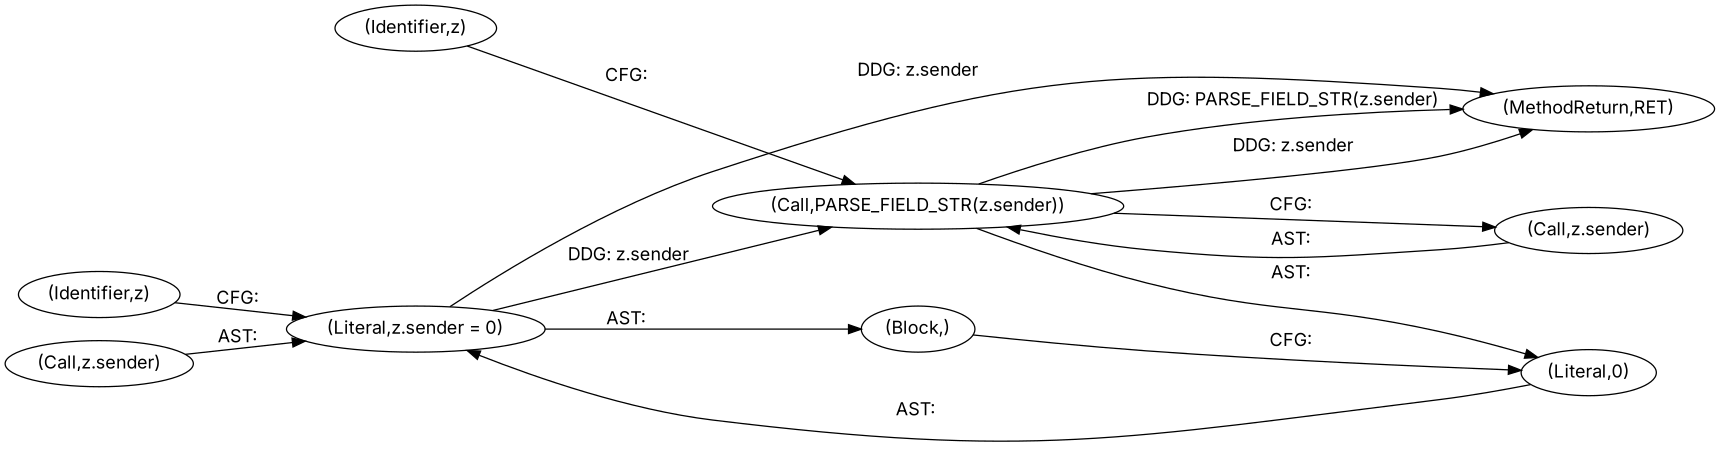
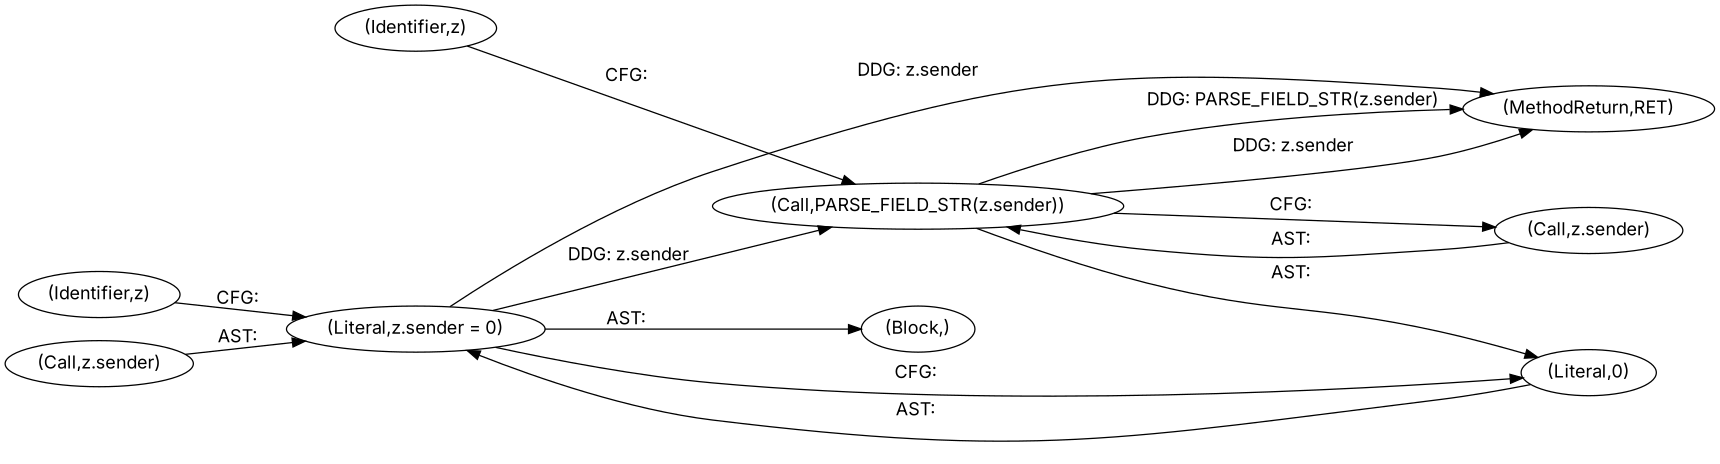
edge "(Block,)" -> "(Literal,0)": now "(Literal,z.sender = 0)" -> "(Literal,0)"
